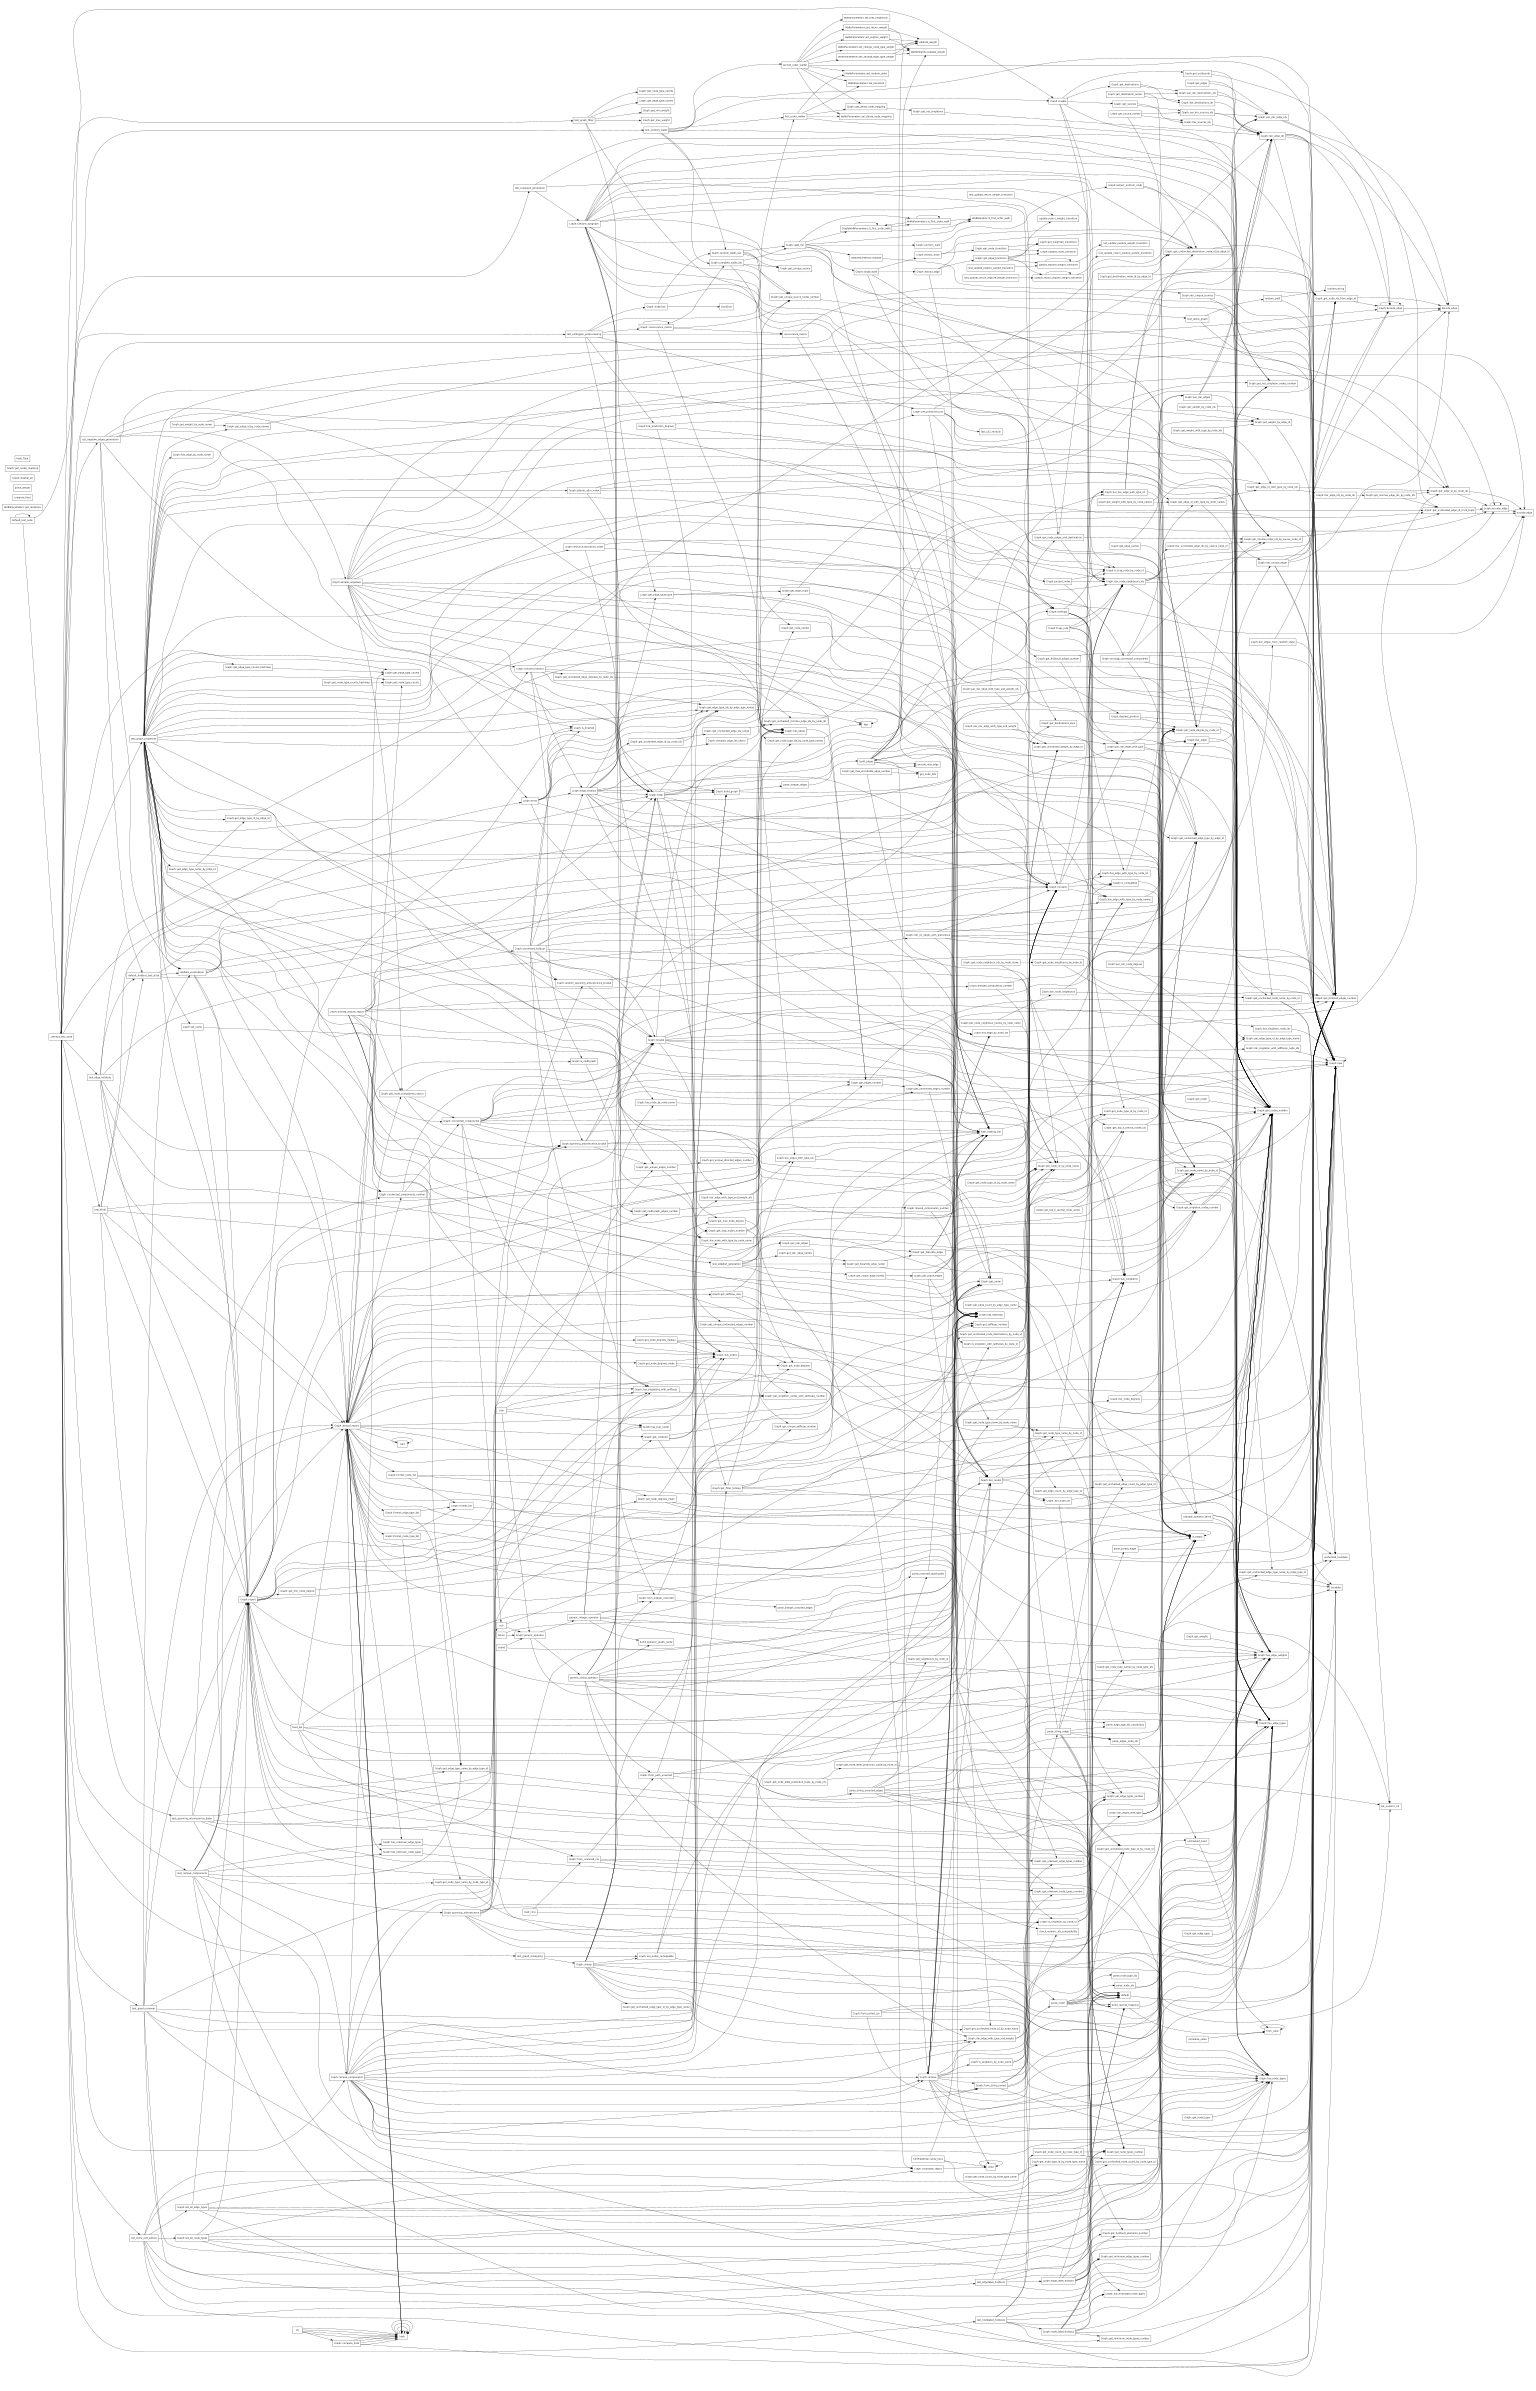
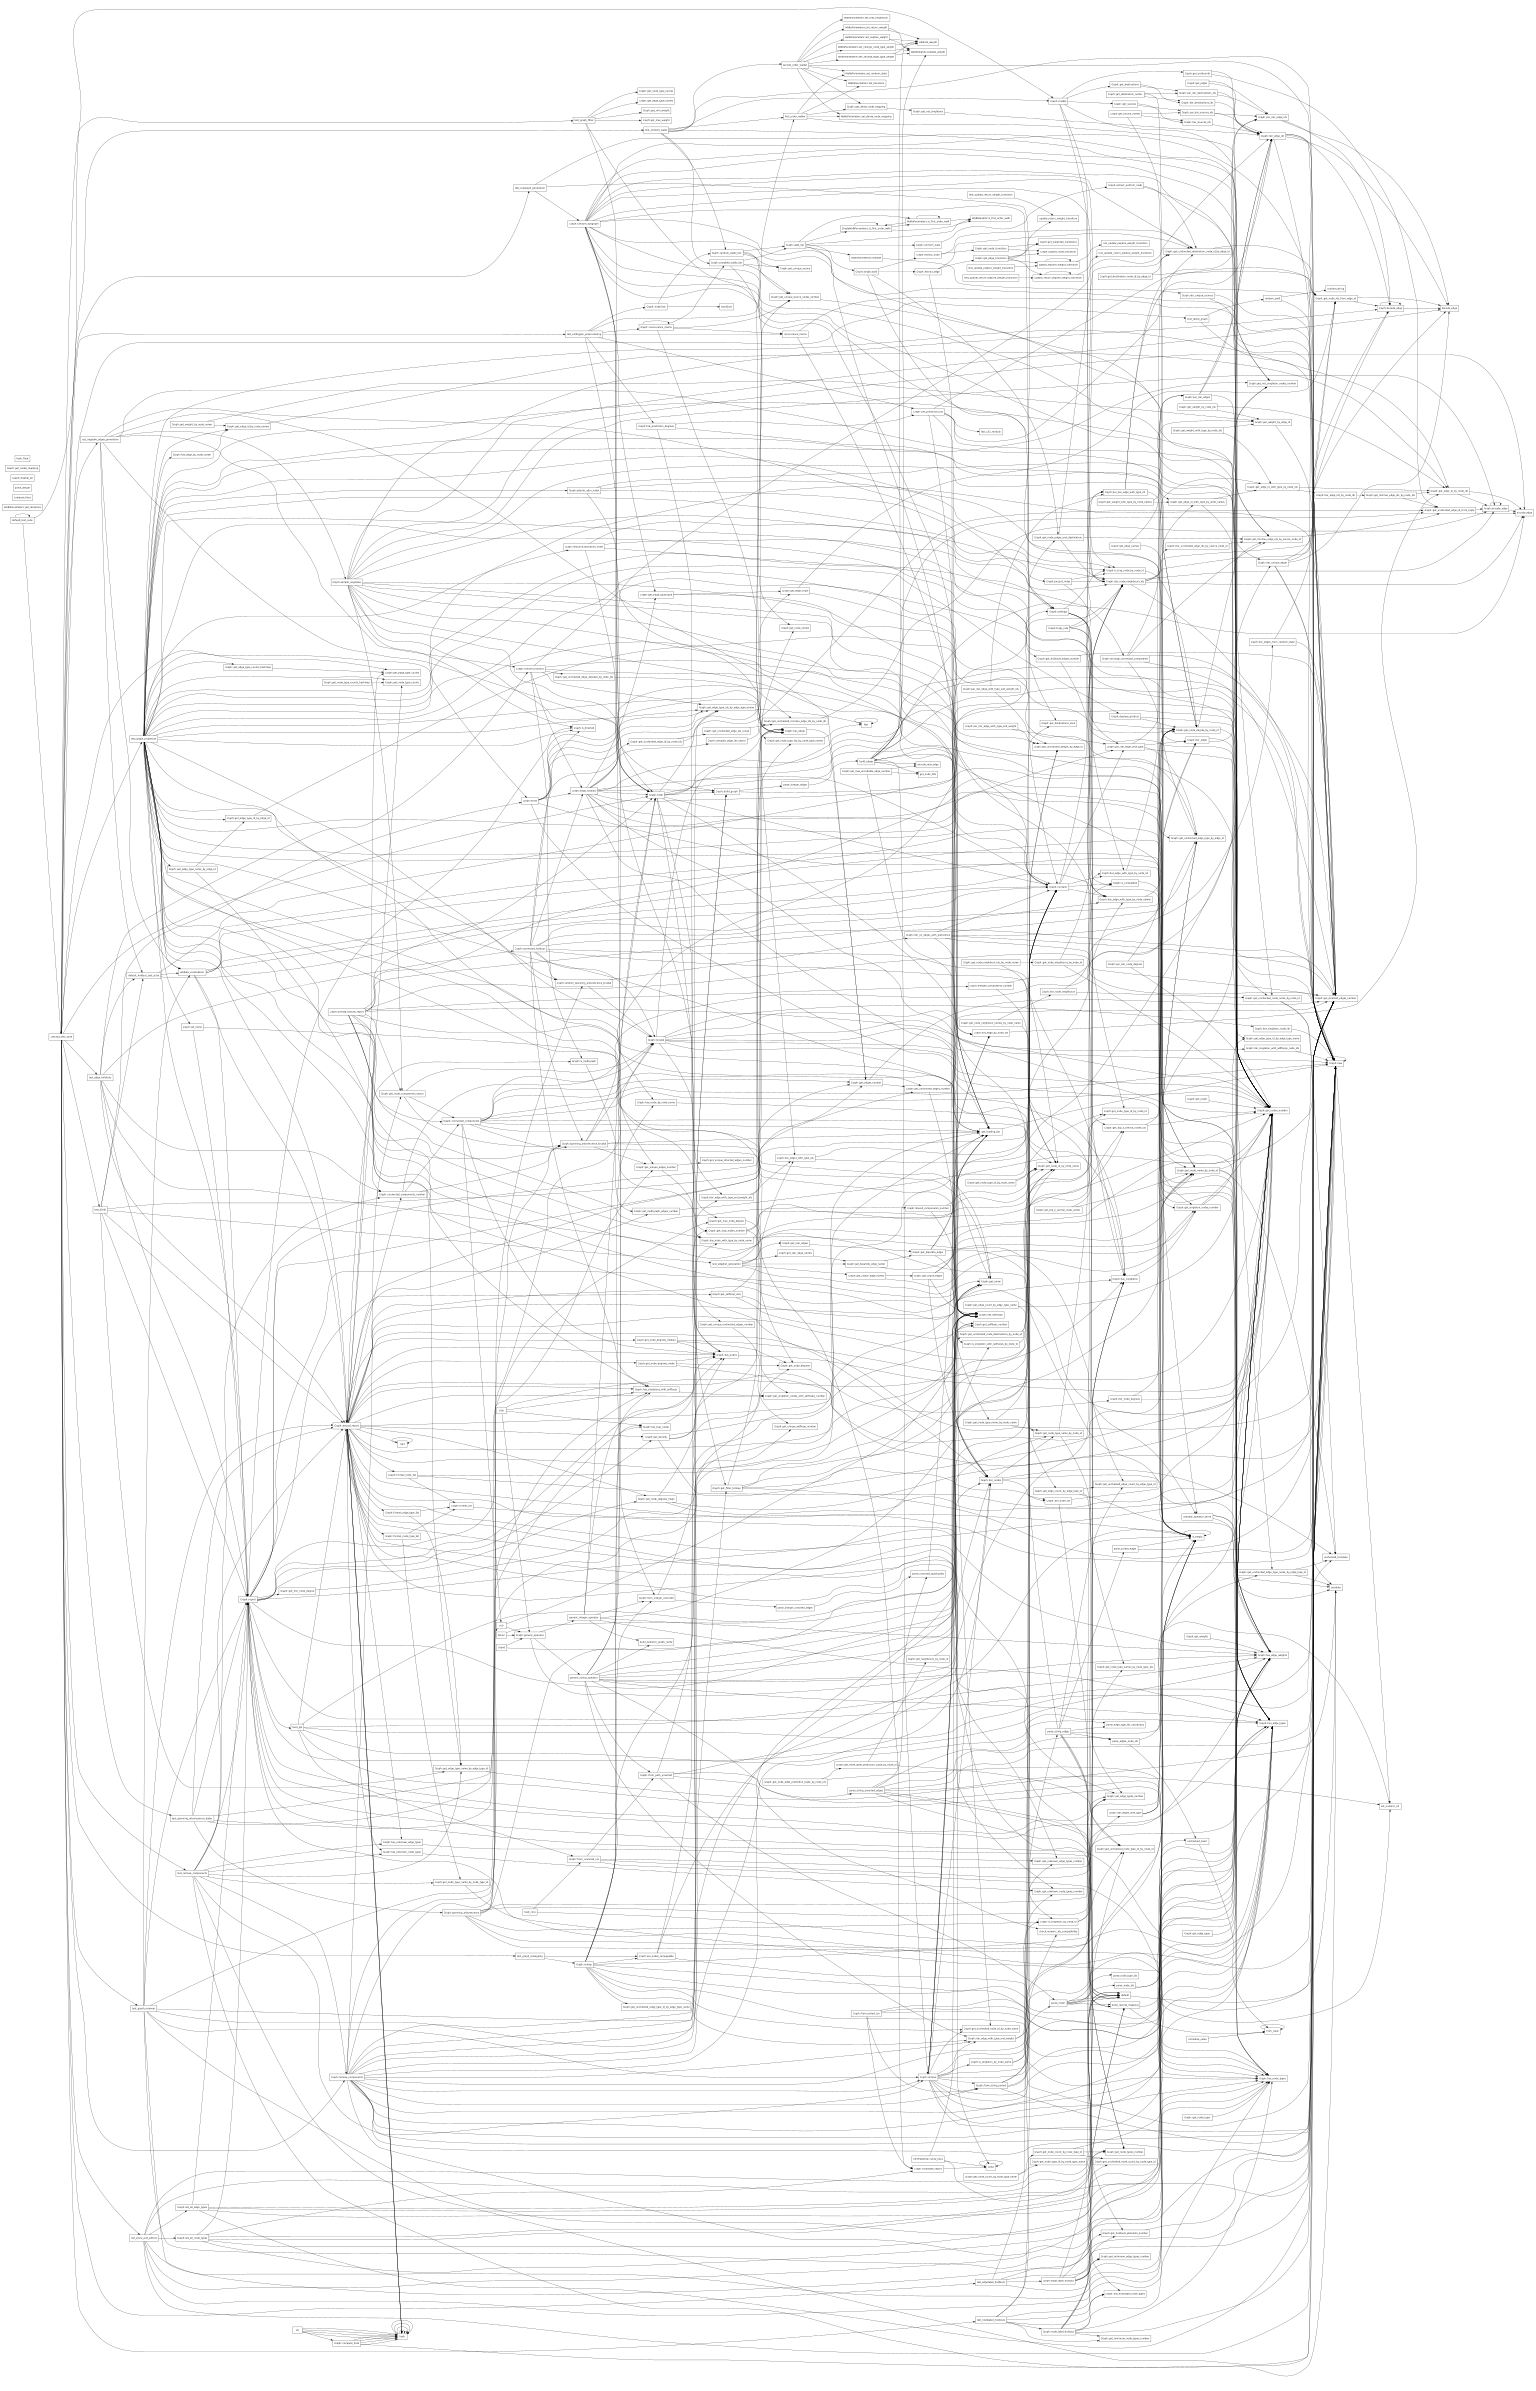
edge "Graph::has_edge_by_node_names" -> "Graph::get_edge_id_by_node_names": added
node "hash_loading_bar": label "hash_loading_bar" -> "get_loading_bar"
node "Graph::get_compute": label "Graph::get_compute" -> "Graph::get_density"
edge "load_ppi" -> "Graph::report": reversed
edge "Graph::remove" -> "Graph::get_node_type_name_by_node_name": now "Graph::remove" -> "Graph::get_unchecked_node_id_by_node_name"
edge "test_spanning_arborescence_bader" -> "Graph::has_edge_with_type_by_node_names": now "test_graph_properties" -> "Graph::has_edge_with_type_by_node_names"
edge "Graph::set_all_edge_types" -> "Graph::invalidate_report": now "Graph::from_sorted_csv" -> "Graph::invalidate_report"
